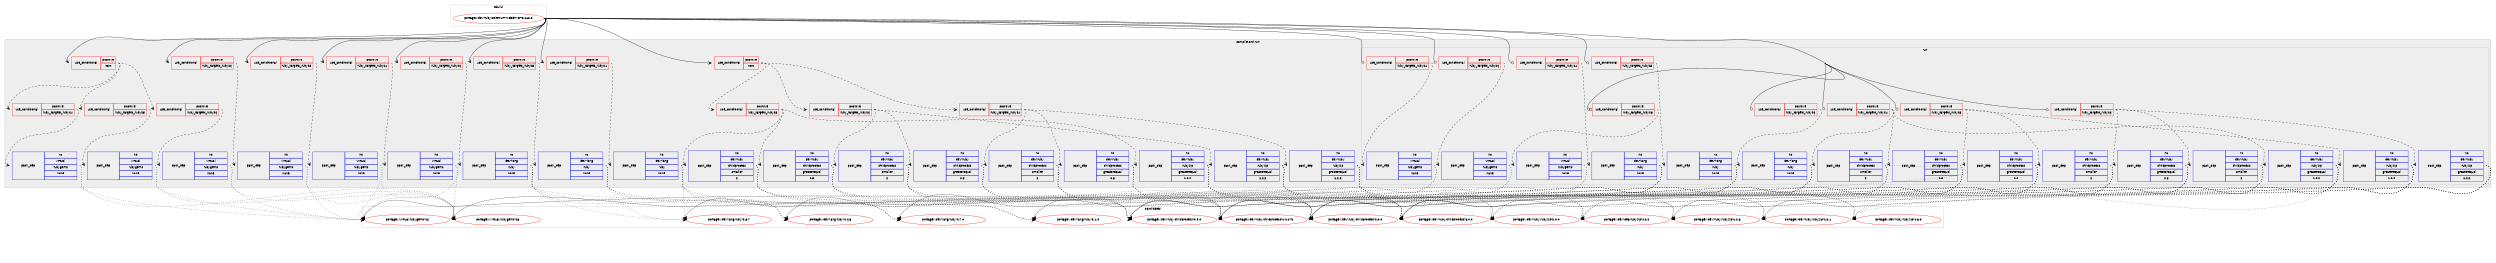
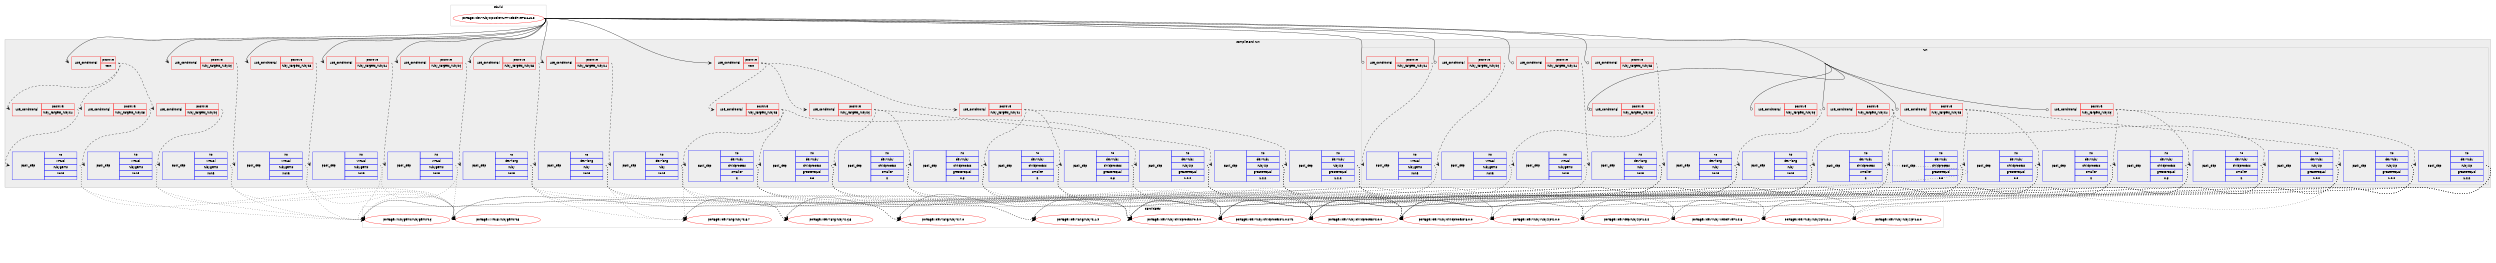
node "portage://dev-ruby/selenium-webdriver-3.142.3": label "portage://dev-ruby/selenium-webdriver-3.142.3" -> "portage://dev-rubyzip/selenium-webdriver-3.142.3"
node "portage://virtual/rubygems-16": label "portage://virtual/rubygems-16" -> "portage://rubygems/rubygems-16"
node "portage://dev-ruby/rubyzip-1.2.3": label "portage://dev-ruby/rubyzip-1.2.3" -> "portage://dev-ruby/webdriver-1.2.3"
